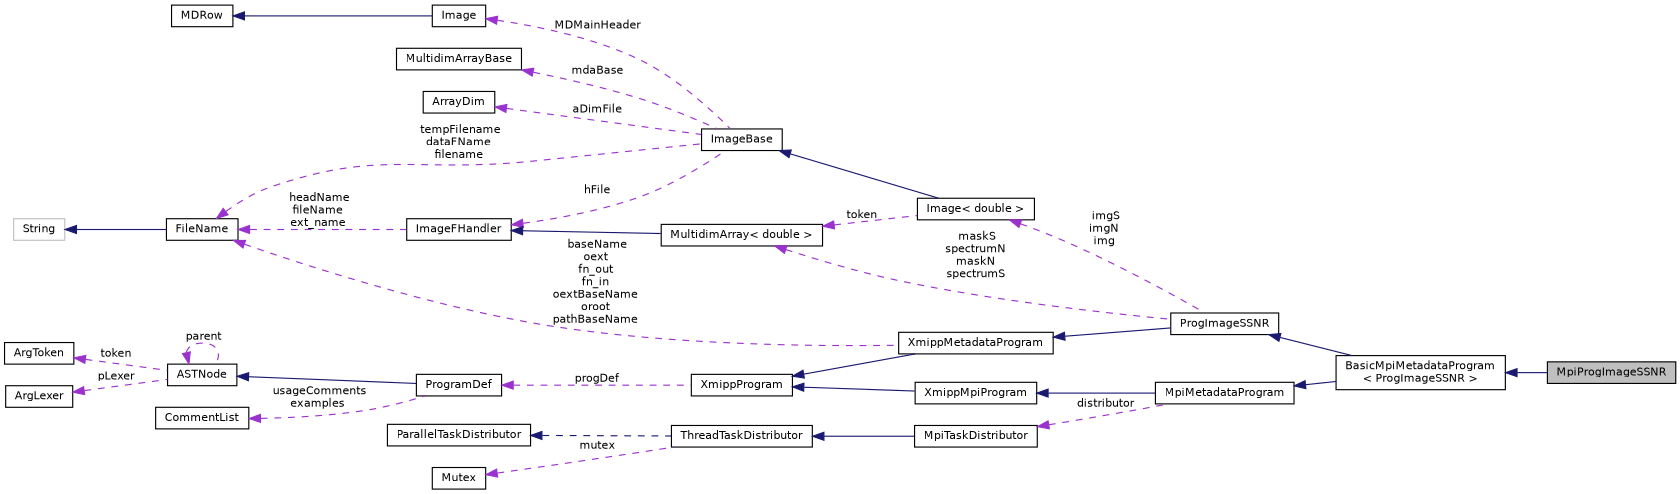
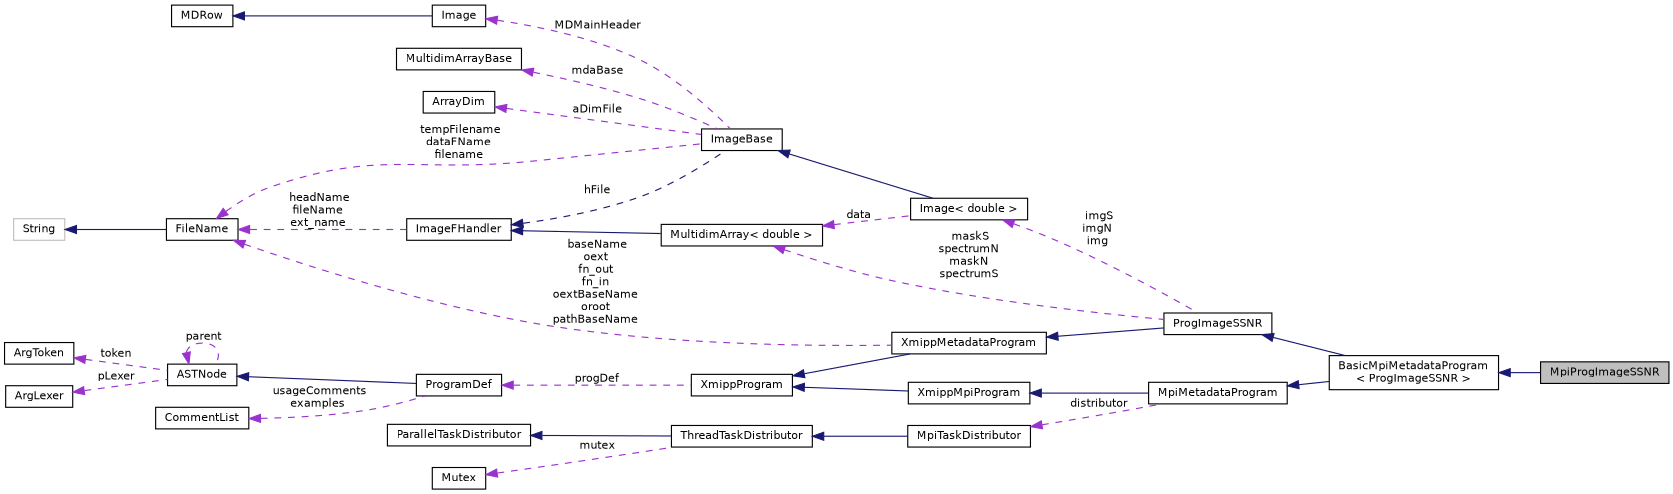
edge "ImageBase" -> "ImageFHandler": color darkorchid3 -> midnightblue
edge "Image< double >" -> "MultidimArray< double >": label " token" -> " data"
edge "ThreadTaskDistributor" -> "ParallelTaskDistributor": style dashed -> solid
